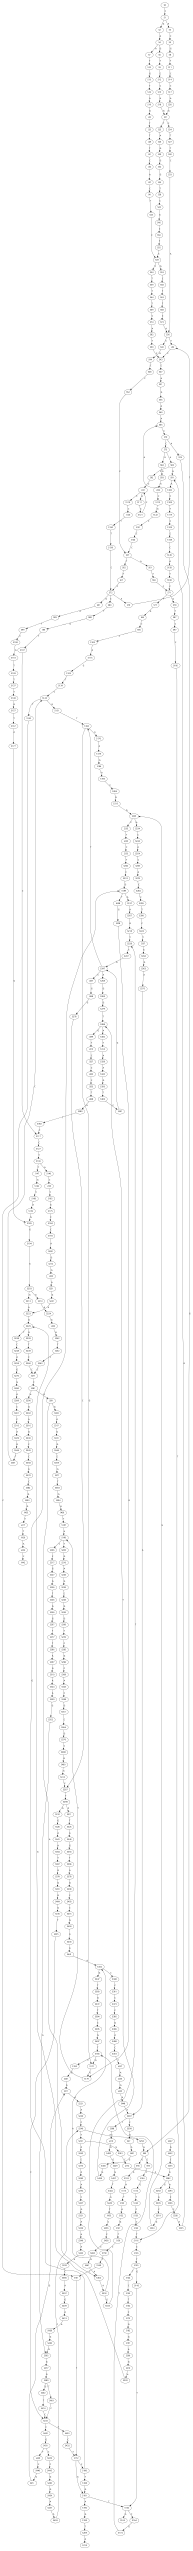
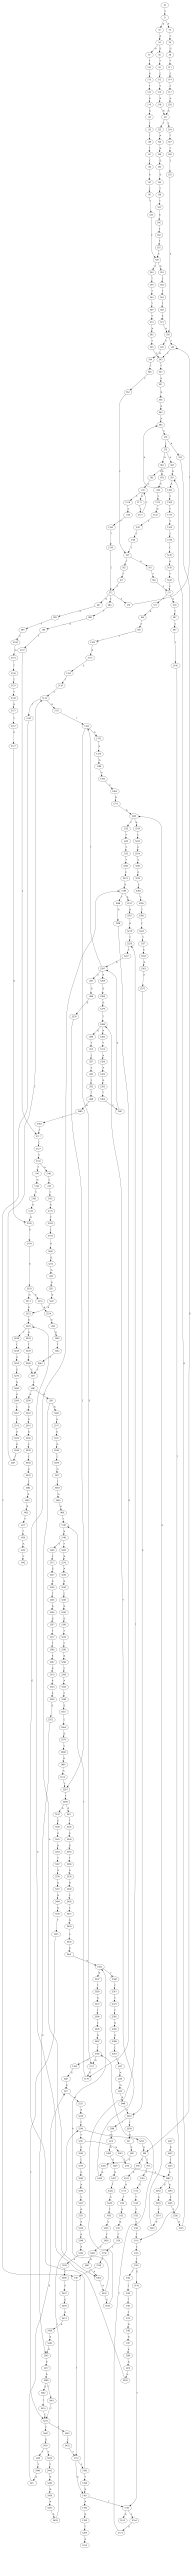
edge "S179" -> "S196": now "S179" -> "S187"
